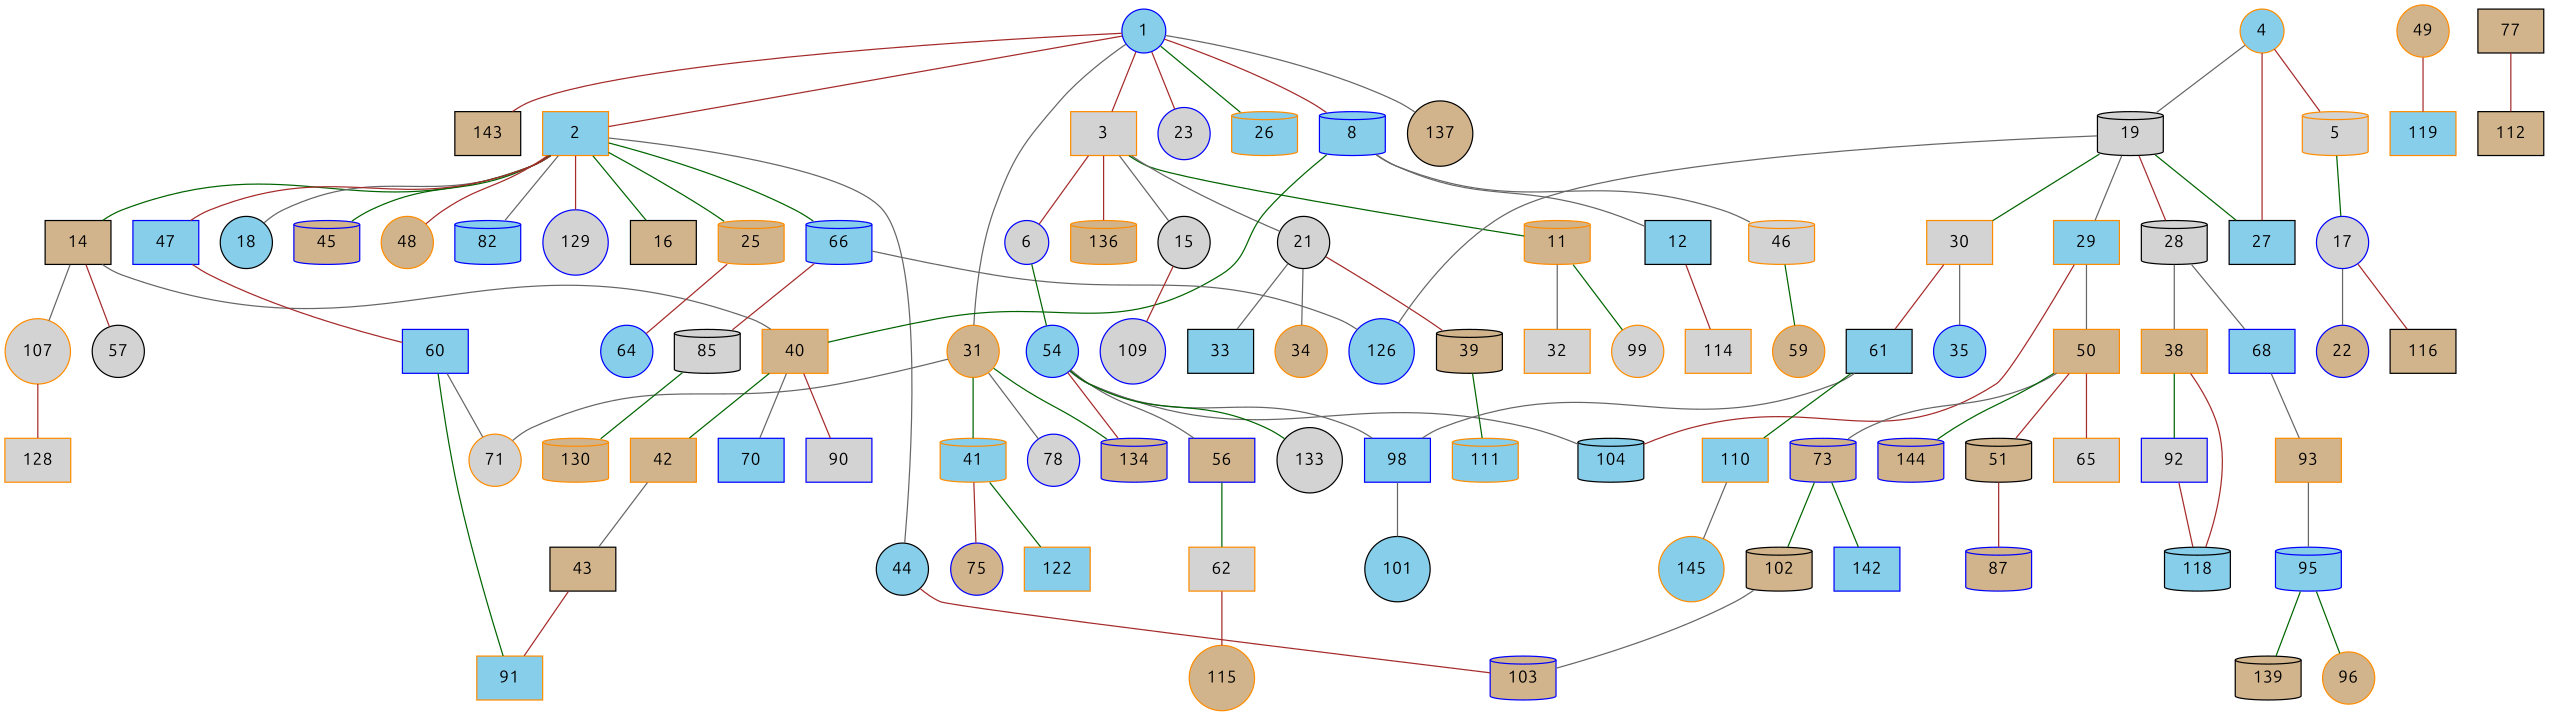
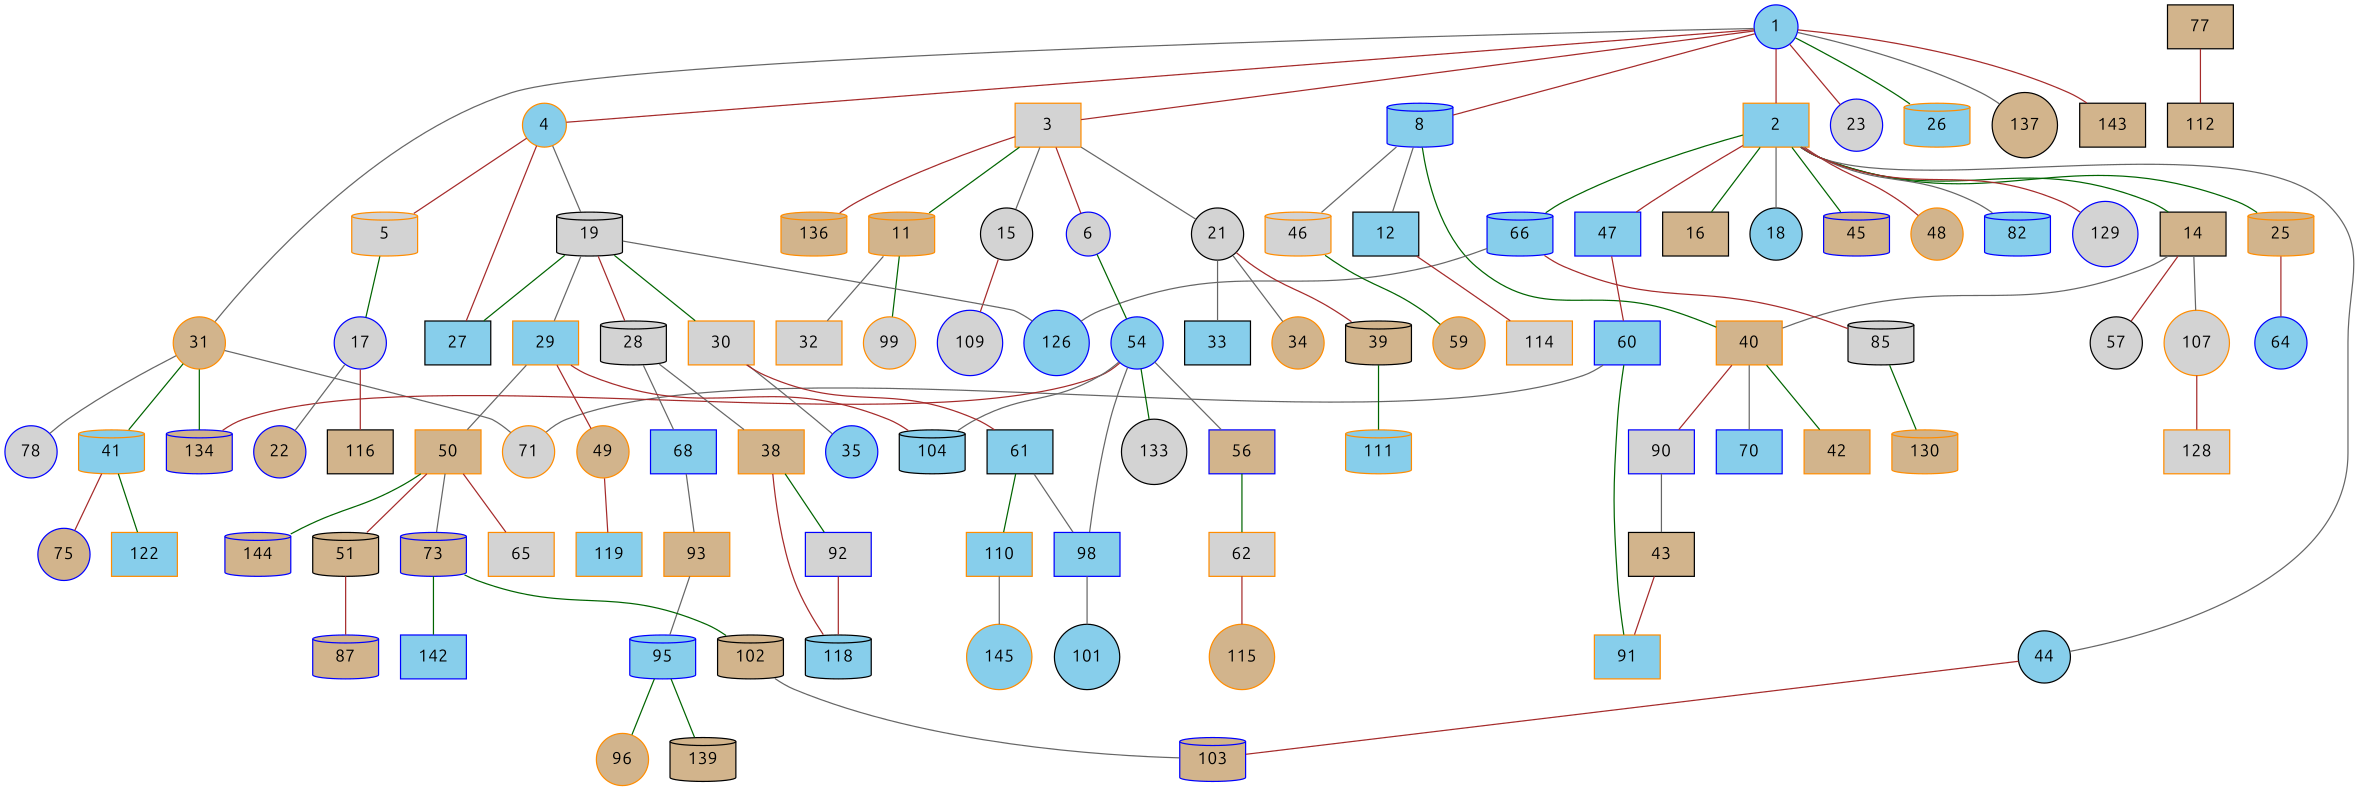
edge "1" -- "4": added
edge "29" -- "49": added
edge "42" -- "43": now "90" -- "43"
